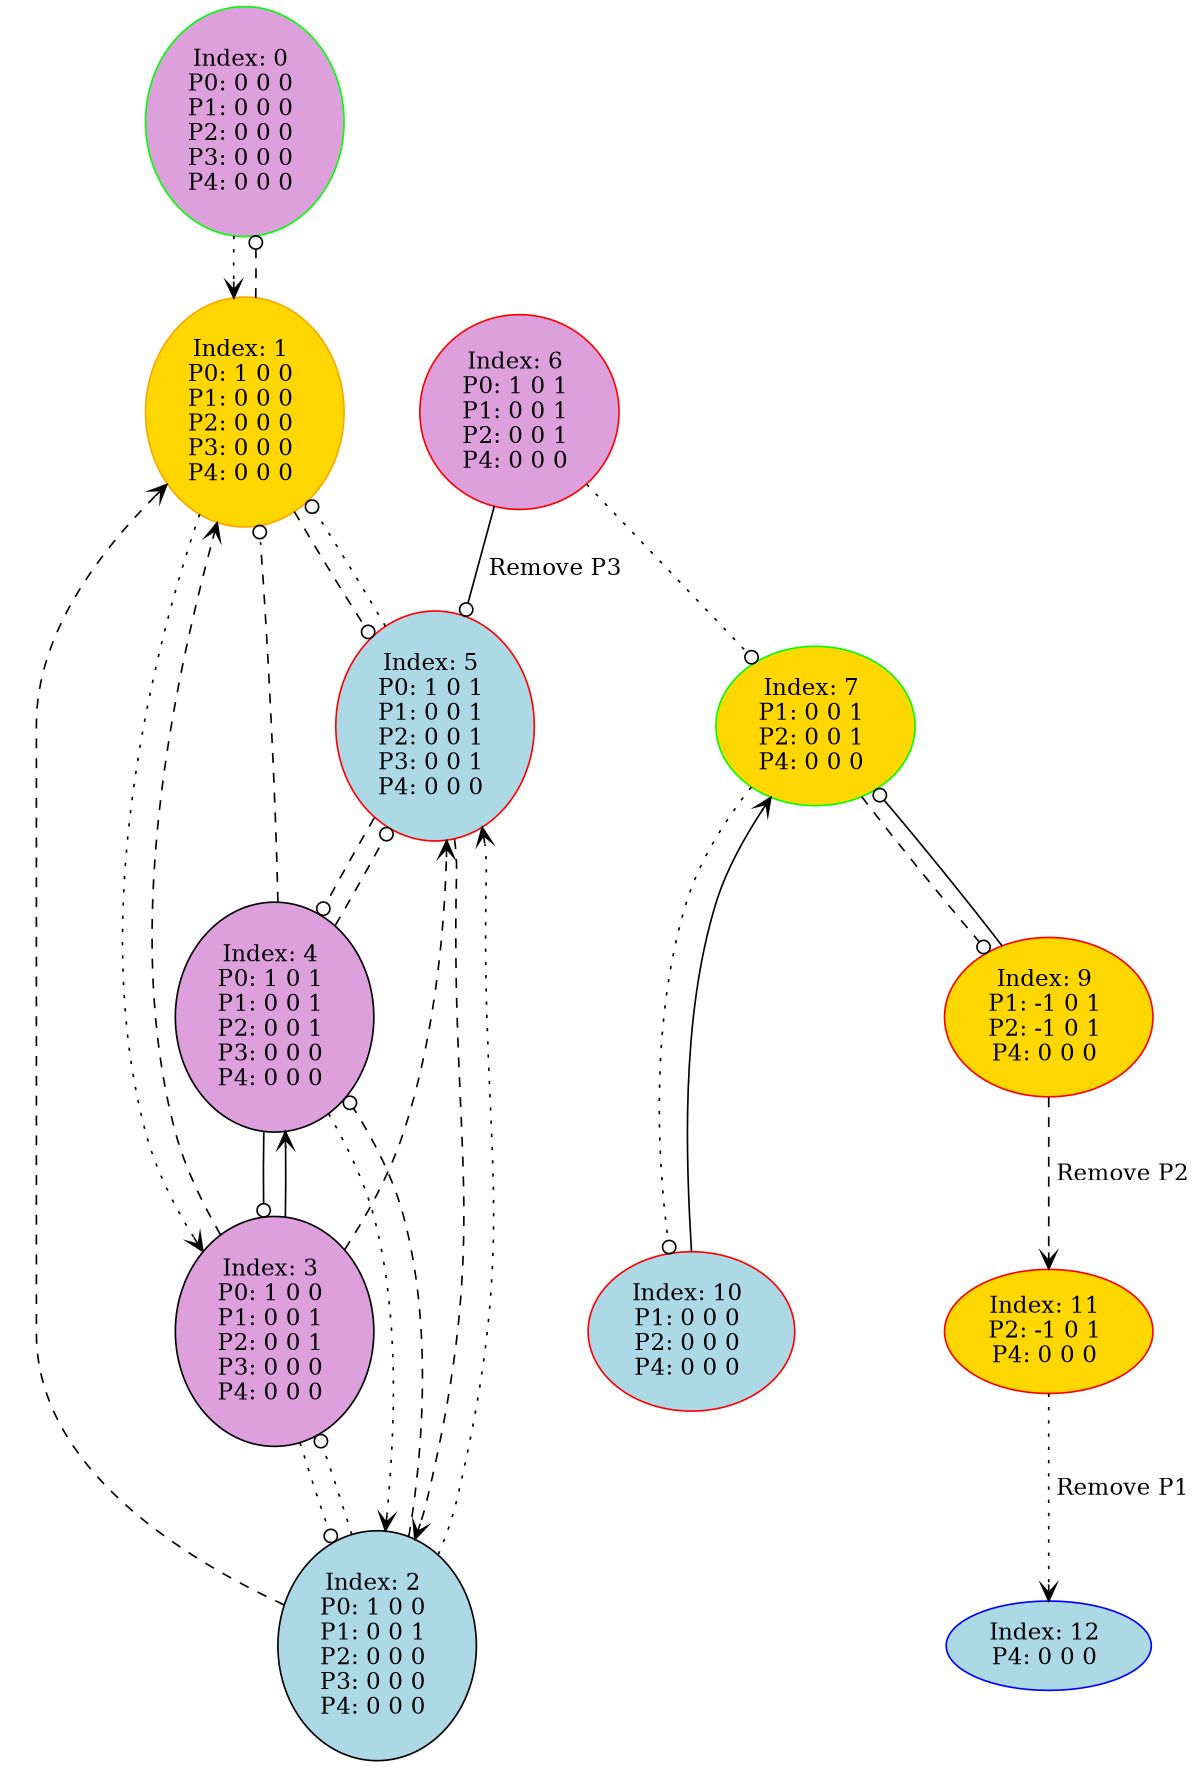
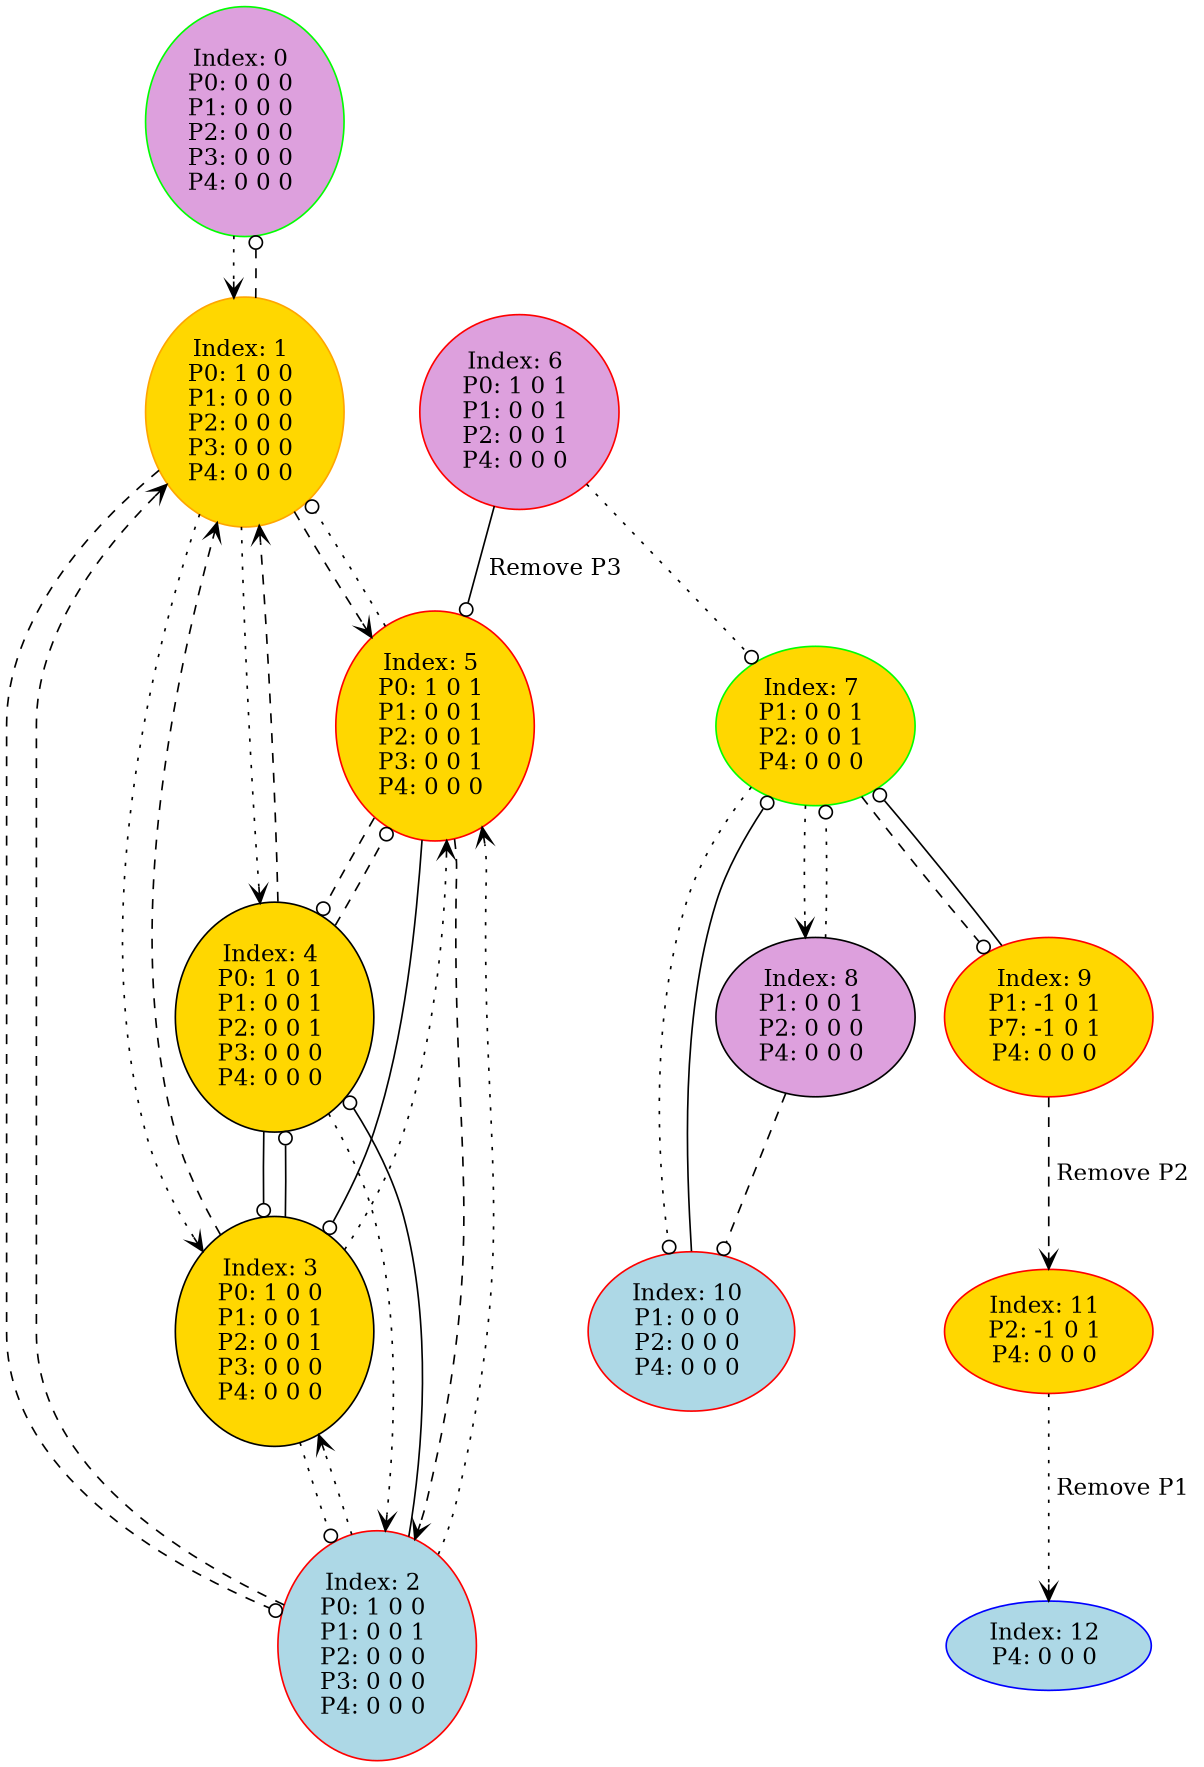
edge "Index: 1 P0: 1 0 0 P1: 0 0 0 P2: 0 0 0 P3: 0 0 0 P4: 0 0 0" -> "Index: 5 P0: 1 0 1 P1: 0 0 1 P2: 0 0 1 P3: 0 0 1 P4: 0 0 0": arrowhead odot -> vee
edge "Index: 1 P0: 1 0 0 P1: 0 0 0 P2: 0 0 0 P3: 0 0 0 P4: 0 0 0" -> "Index: 4 P0: 1 0 1 P1: 0 0 1 P2: 0 0 1 P3: 0 0 0 P4: 0 0 0": added
edge "Index: 4 P0: 1 0 1 P1: 0 0 1 P2: 0 0 1 P3: 0 0 0 P4: 0 0 0" -> "Index: 1 P0: 1 0 0 P1: 0 0 0 P2: 0 0 0 P3: 0 0 0 P4: 0 0 0": arrowhead odot -> vee
node "Index: 5 P0: 1 0 1 P1: 0 0 1 P2: 0 0 1 P3: 0 0 1 P4: 0 0 0": fillcolor lightblue -> gold
node "Index: 4 P0: 1 0 1 P1: 0 0 1 P2: 0 0 1 P3: 0 0 0 P4: 0 0 0": fillcolor plum -> gold
node "Index: 8 P1: 0 0 1 P2: 0 0 0 P4: 0 0 0": added
node "Index: 9 P1: -1 0 1 P2: -1 0 1 P4: 0 0 0": label "Index: 9 P1: -1 0 1 P2: -1 0 1 P4: 0 0 0" -> "Index: 9 P1: -1 0 1 P7: -1 0 1 P4: 0 0 0"
edge "Index: 10 P1: 0 0 0 P2: 0 0 0 P4: 0 0 0" -> "Index: 7 P1: 0 0 1 P2: 0 0 1 P4: 0 0 0": arrowhead vee -> odot
edge "Index: 5 P0: 1 0 1 P1: 0 0 1 P2: 0 0 1 P3: 0 0 1 P4: 0 0 0" -> "Index: 3 P0: 1 0 0 P1: 0 0 1 P2: 0 0 1 P3: 0 0 0 P4: 0 0 0": added
edge "Index: 3 P0: 1 0 0 P1: 0 0 1 P2: 0 0 1 P3: 0 0 0 P4: 0 0 0" -> "Index: 5 P0: 1 0 1 P1: 0 0 1 P2: 0 0 1 P3: 0 0 1 P4: 0 0 0": style dashed -> dotted
edge "Index: 1 P0: 1 0 0 P1: 0 0 0 P2: 0 0 0 P3: 0 0 0 P4: 0 0 0" -> "Index: 2 P0: 1 0 0 P1: 0 0 1 P2: 0 0 0 P3: 0 0 0 P4: 0 0 0": added
edge "Index: 3 P0: 1 0 0 P1: 0 0 1 P2: 0 0 1 P3: 0 0 0 P4: 0 0 0" -> "Index: 4 P0: 1 0 1 P1: 0 0 1 P2: 0 0 1 P3: 0 0 0 P4: 0 0 0": arrowhead vee -> odot
edge "Index: 2 P0: 1 0 0 P1: 0 0 1 P2: 0 0 0 P3: 0 0 0 P4: 0 0 0" -> "Index: 4 P0: 1 0 1 P1: 0 0 1 P2: 0 0 1 P3: 0 0 0 P4: 0 0 0": style dashed -> solid
node "Index: 3 P0: 1 0 0 P1: 0 0 1 P2: 0 0 1 P3: 0 0 0 P4: 0 0 0": fillcolor plum -> gold
edge "Index: 2 P0: 1 0 0 P1: 0 0 1 P2: 0 0 0 P3: 0 0 0 P4: 0 0 0" -> "Index: 3 P0: 1 0 0 P1: 0 0 1 P2: 0 0 1 P3: 0 0 0 P4: 0 0 0": arrowhead odot -> vee
node "Index: 2 P0: 1 0 0 P1: 0 0 1 P2: 0 0 0 P3: 0 0 0 P4: 0 0 0": color black -> red
